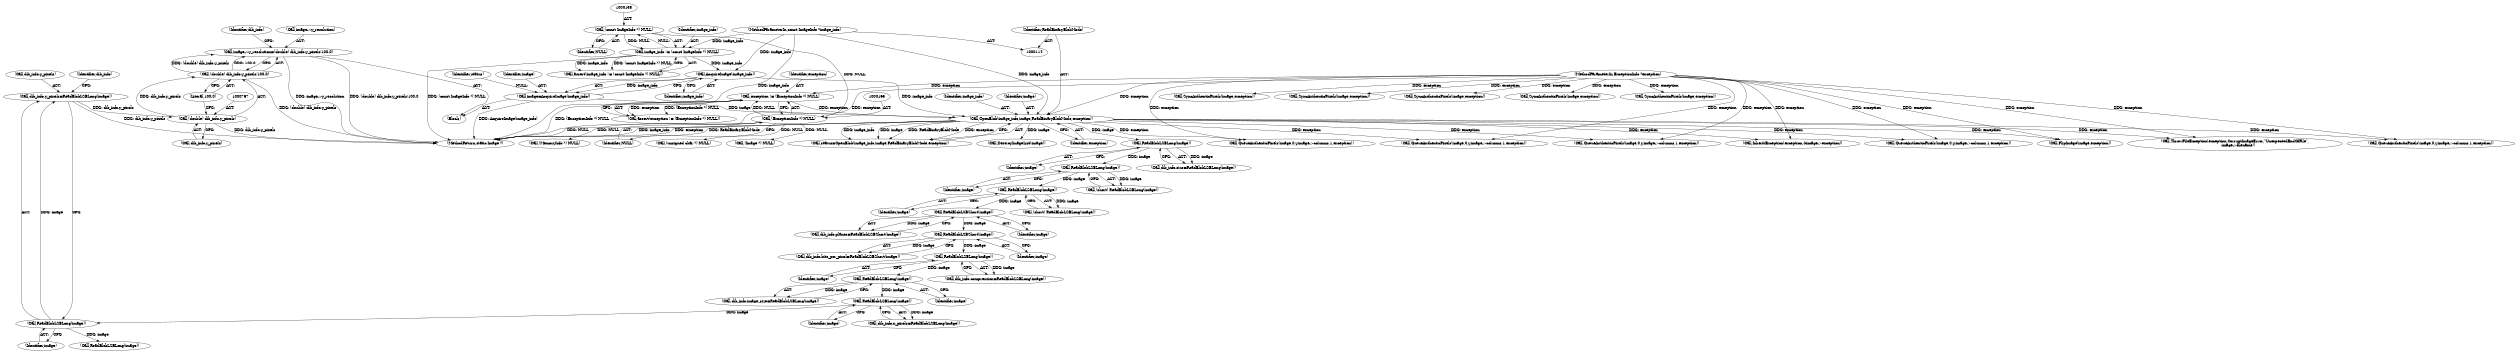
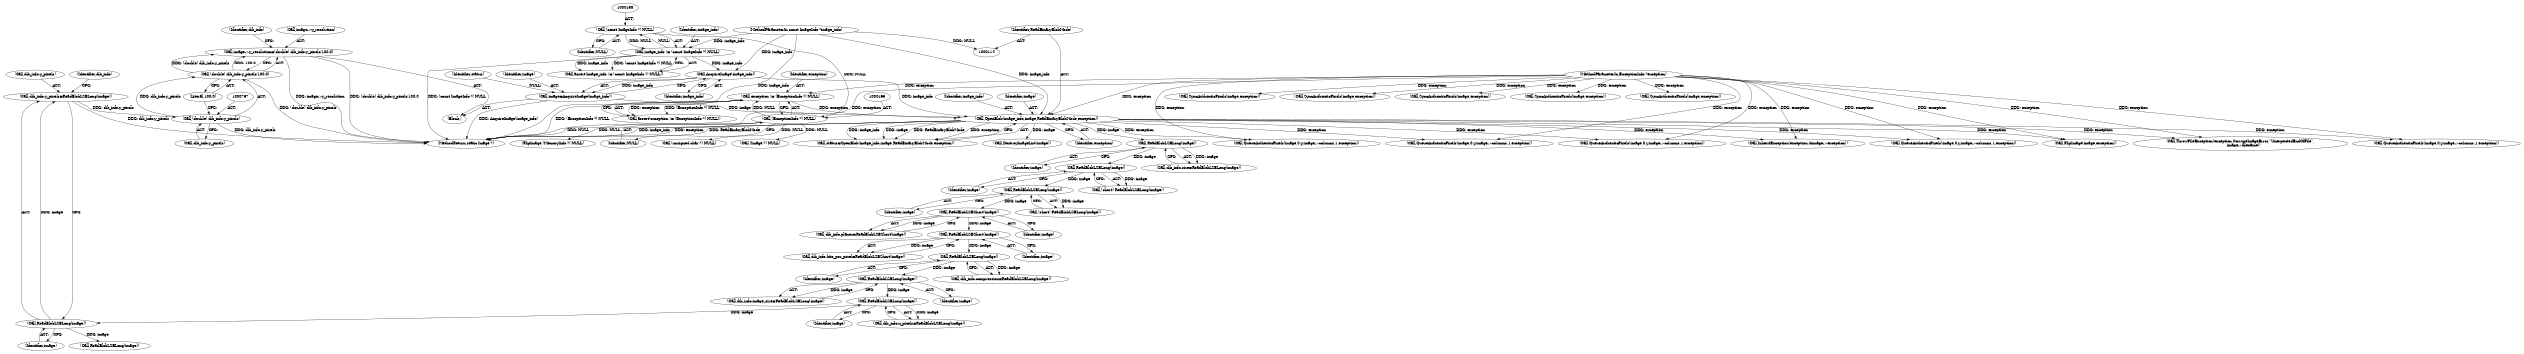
edge "(MethodParameterIn,const ImageInfo *image_info)" -> "1000114": label "AST: " -> "DDG: NULL"
node "(Call,(MemoryInfo *) NULL)": label "(Call,(MemoryInfo *) NULL)" -> "(FlipImage,(MemoryInfo *) NULL)"
